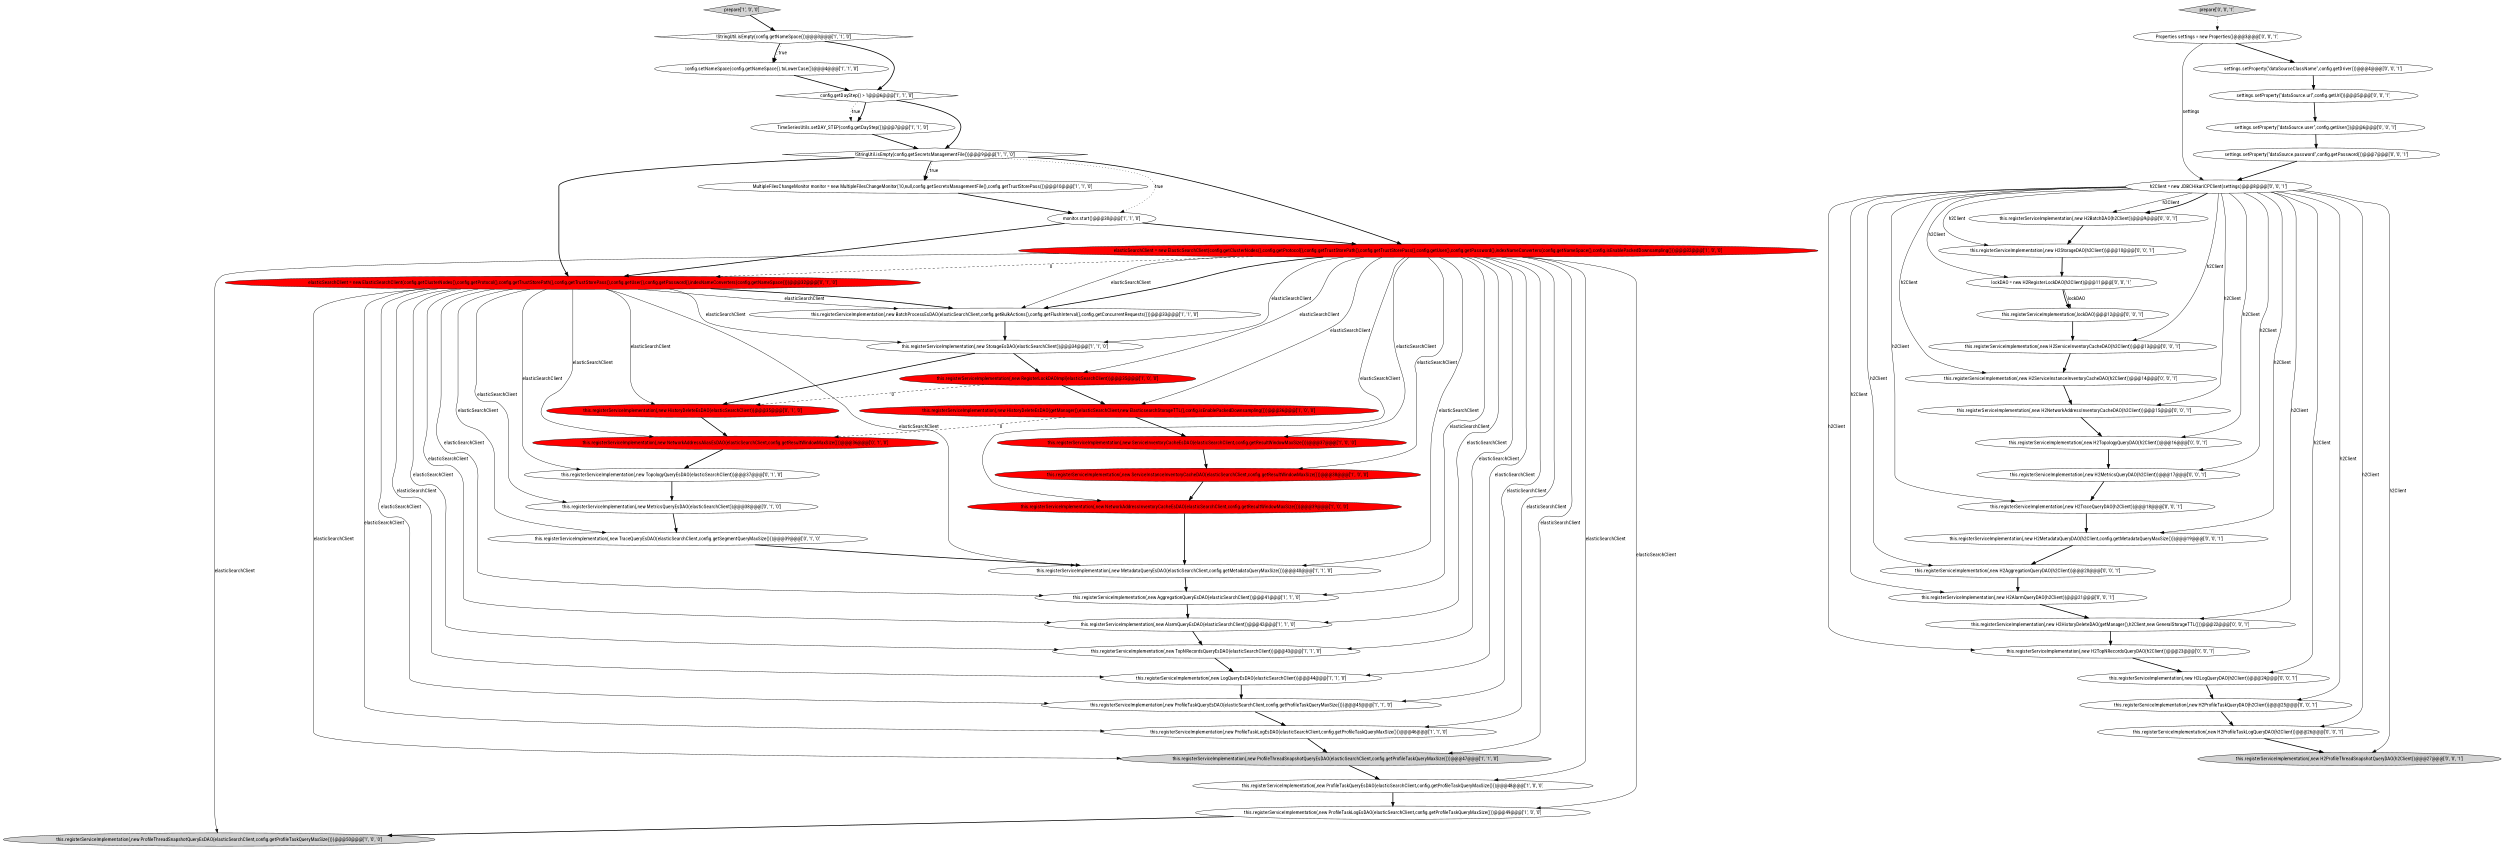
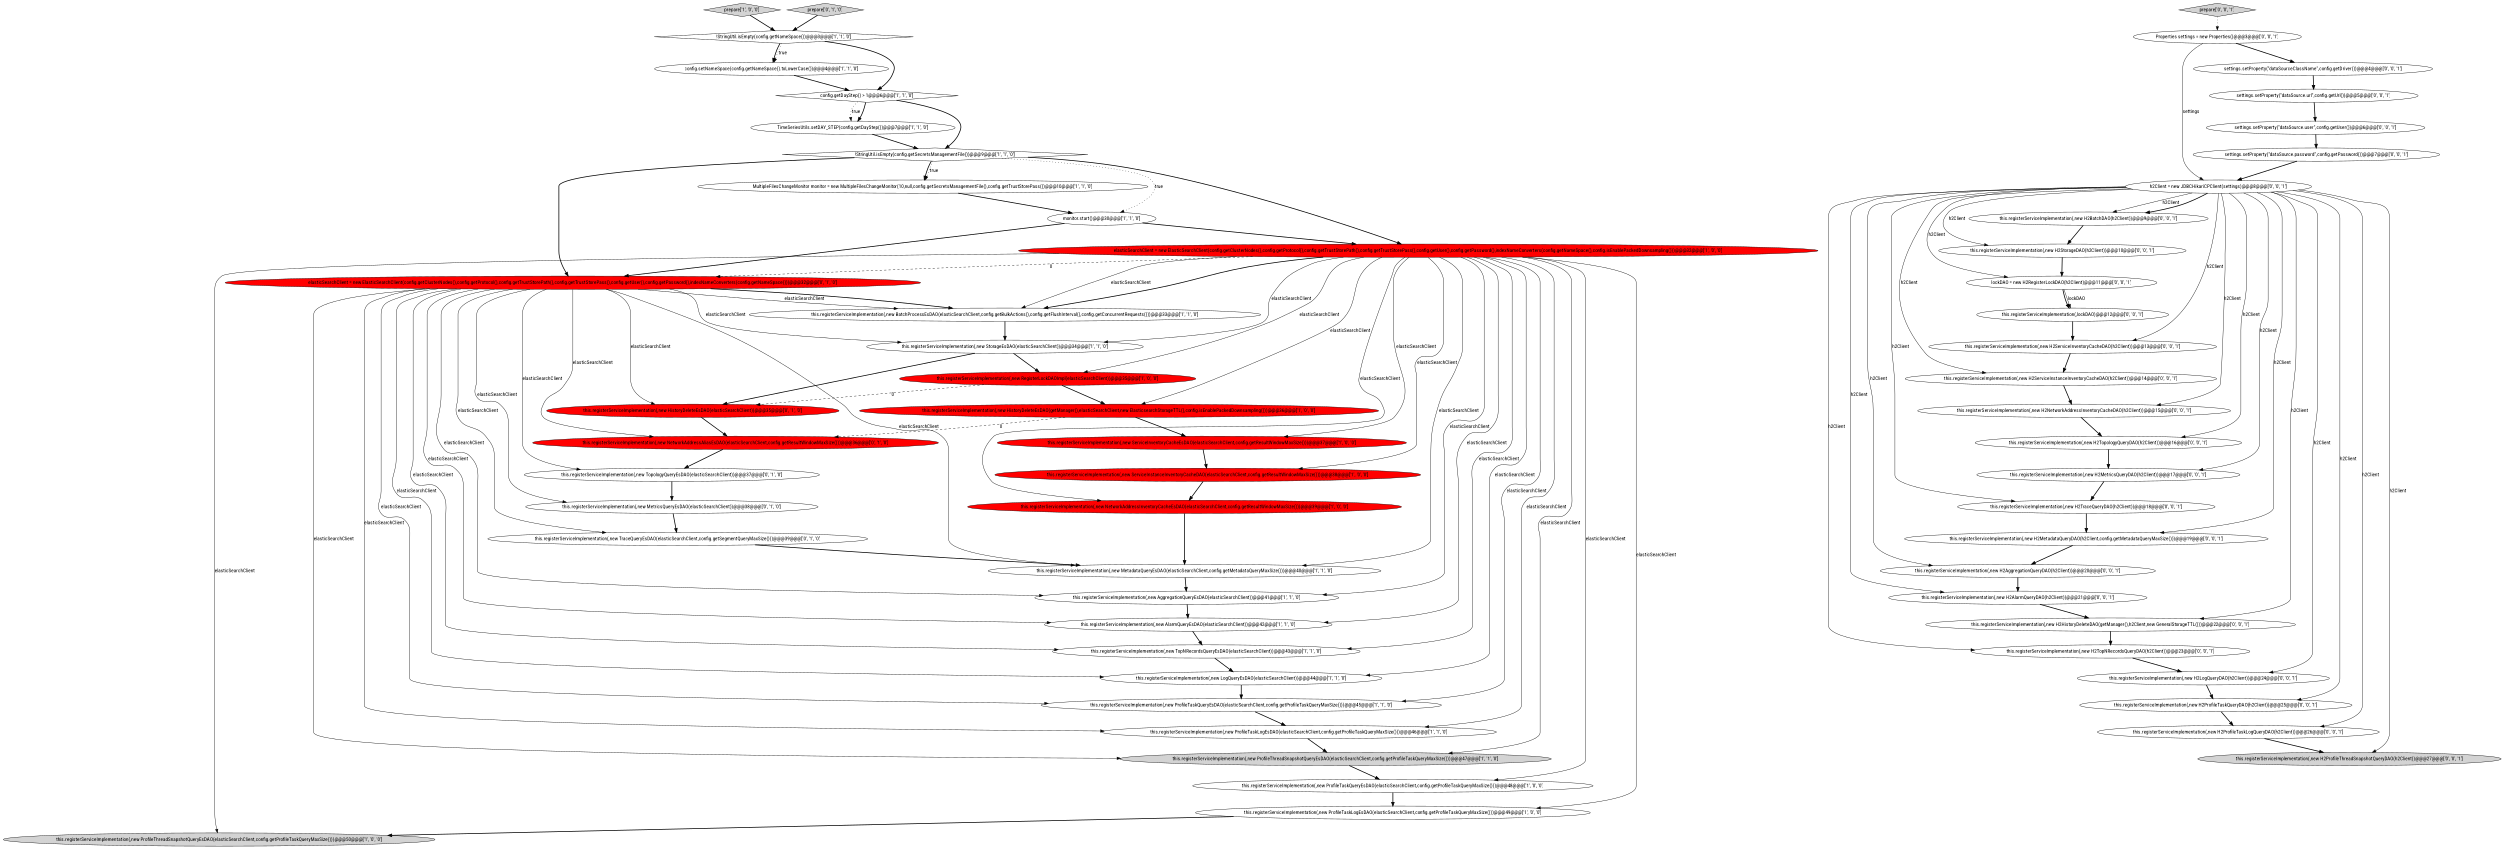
node "prepare['0', '1', '0']": added
